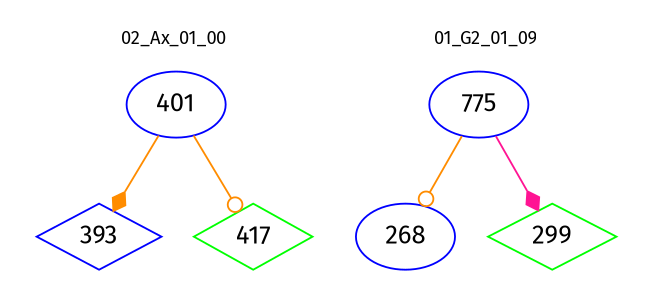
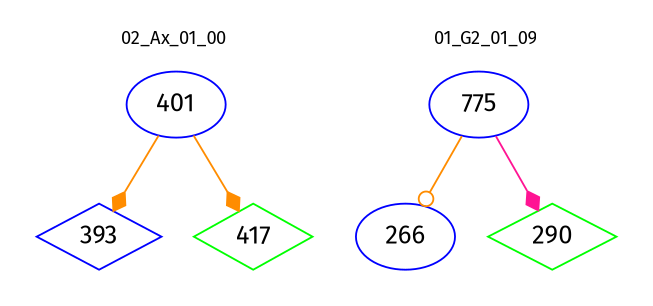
edge "401" -> "417": arrowhead odot -> diamond
node "268": label "268" -> "266"
node "299": label "299" -> "290"
